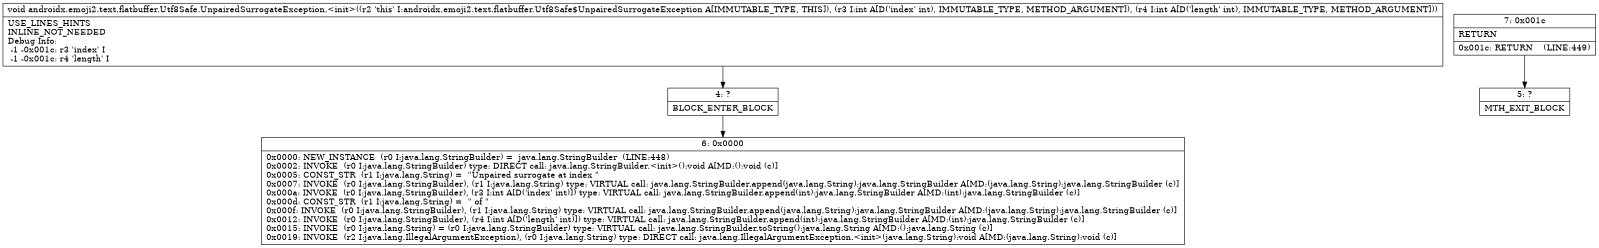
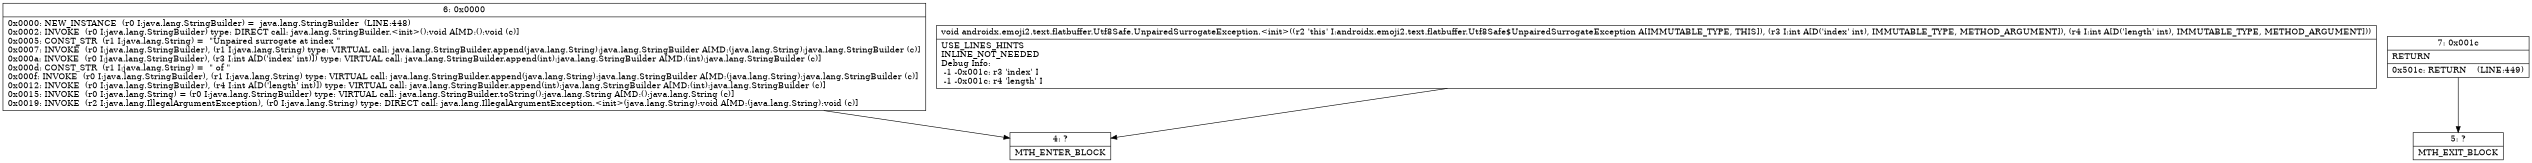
node "7: 0x001c": text "0x001c: RETURN    (LINE:449)" -> "0x501c: RETURN    (LINE:449)"
node "4: ?": text "BLOCK_ENTER_BLOCK" -> "MTH_ENTER_BLOCK"
edge "4: ?" -> "6: 0x0000": reversed
